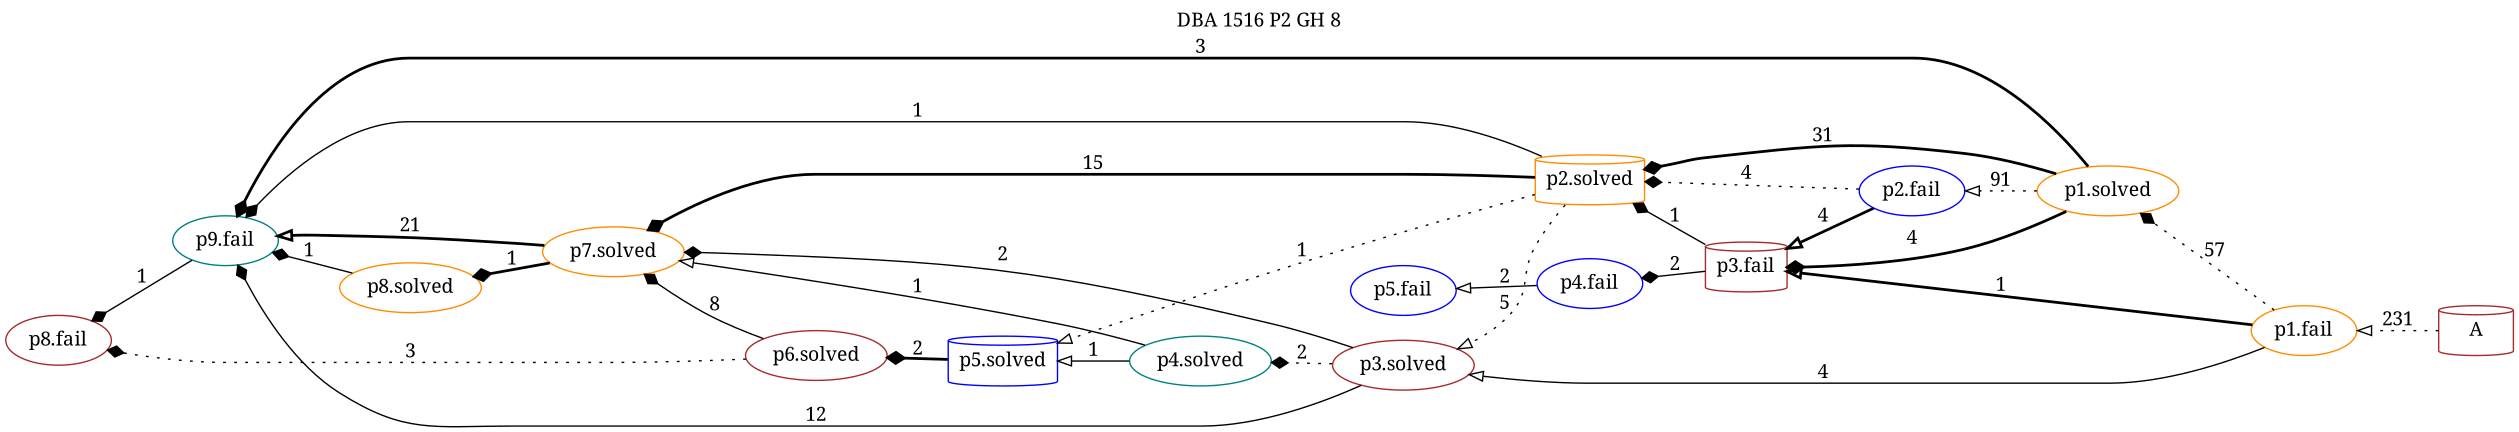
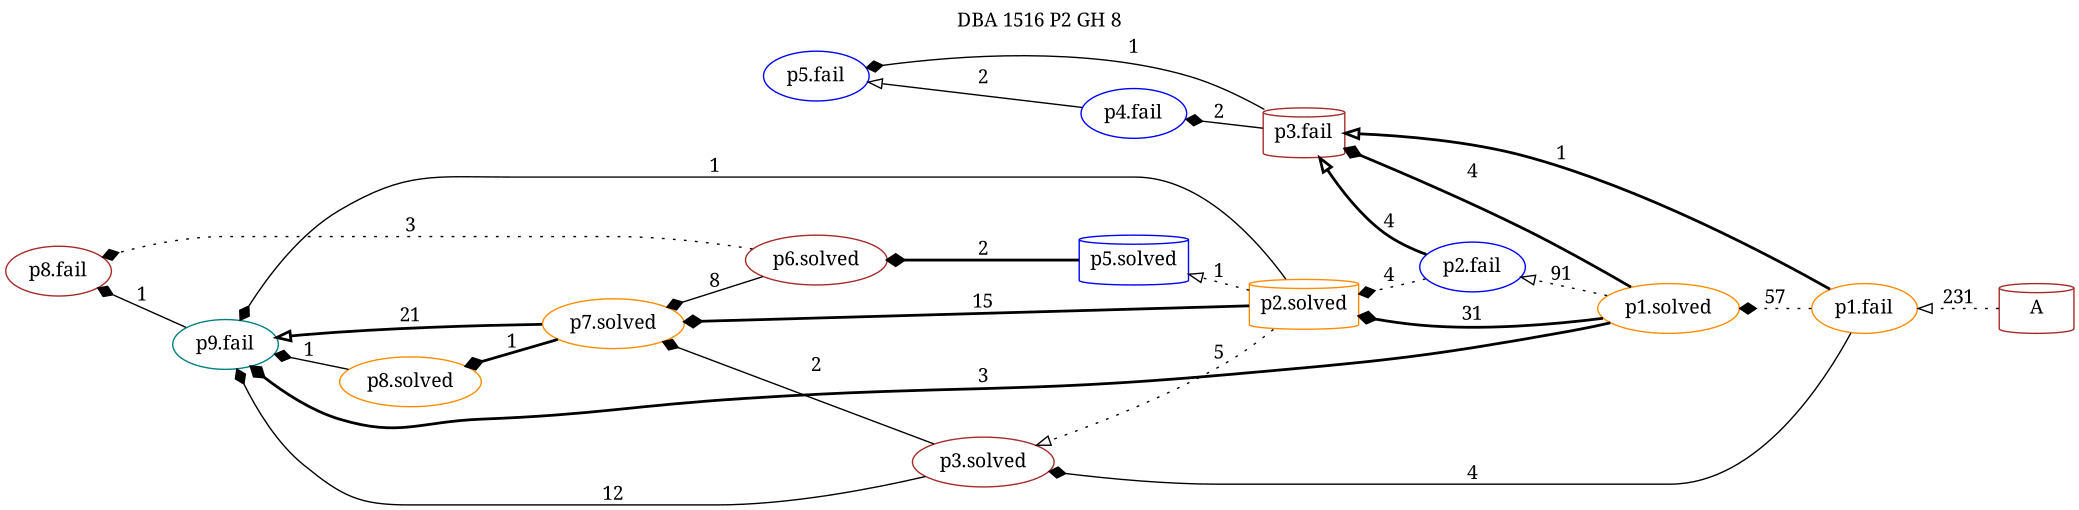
edge "p3.fail" -> "p2.solved": now "p3.fail" -> "p5.fail"
node "p4.solved": removed
edge "p1.fail" -> "p3.solved": arrowhead onormal -> diamond
